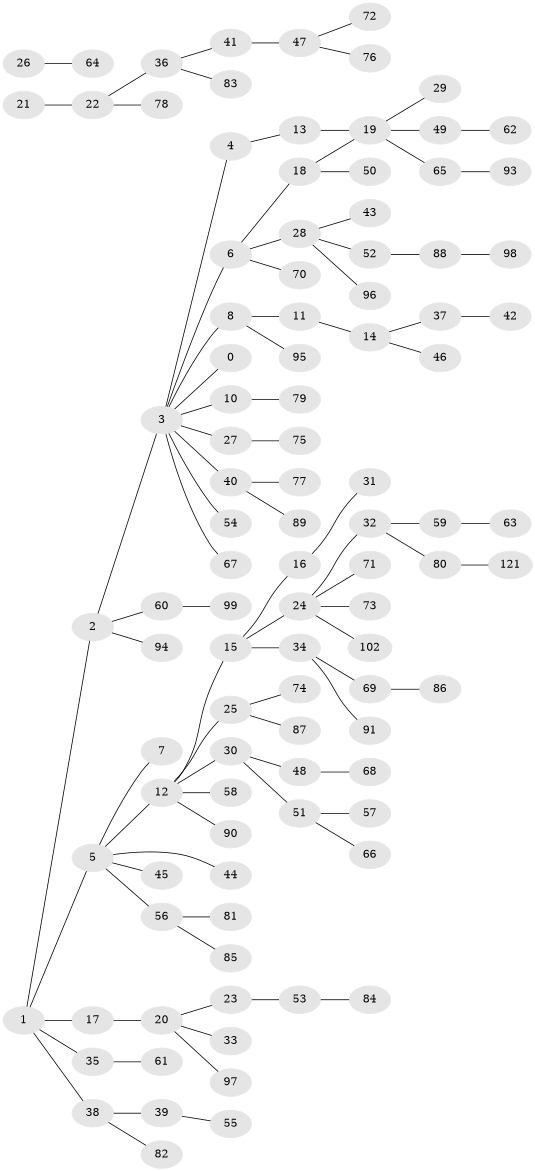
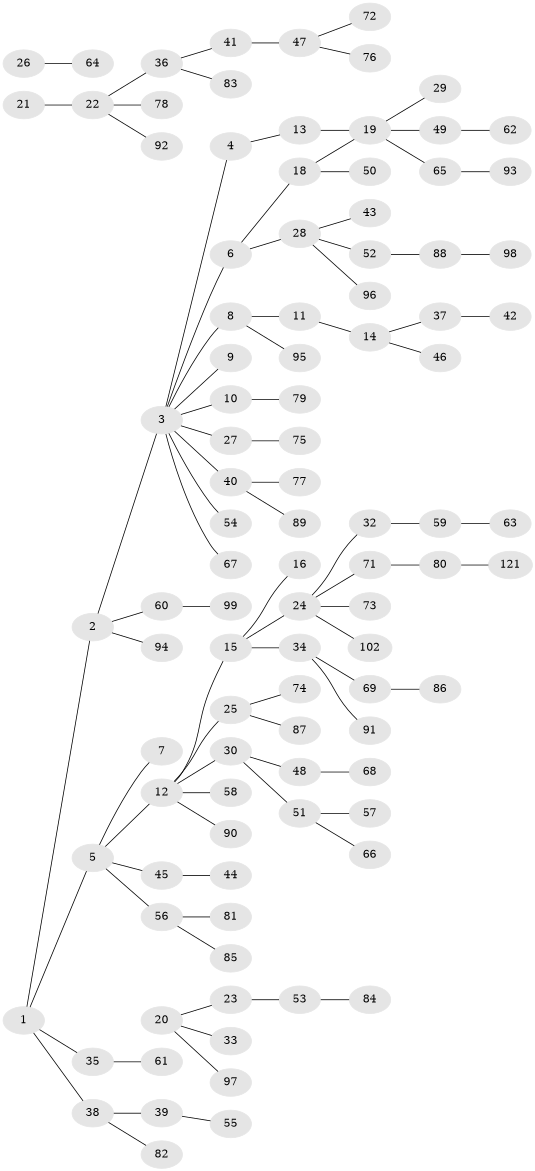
node "92": added
node "70": removed
node "0": label "0" -> "9"
node "31": removed
edge "32" -- "80": now "71" -- "80"
edge "5" -- "44": now "45" -- "44"
node "17": removed
